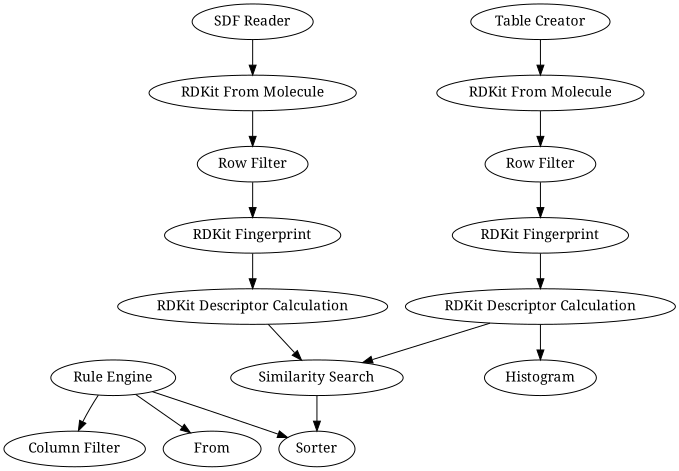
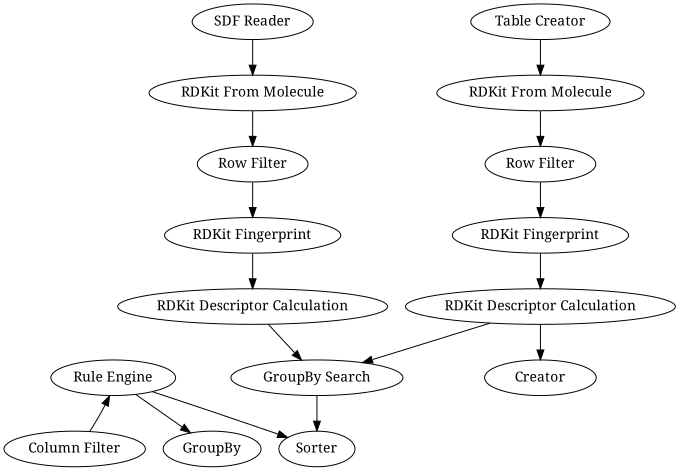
node "Similarity Search": label "Similarity Search" -> "GroupBy Search"
node "Histogram": label "Histogram" -> "Creator"
edge "Rule Engine" -> "Column Filter": reversed
node "From": label "From" -> "GroupBy"
